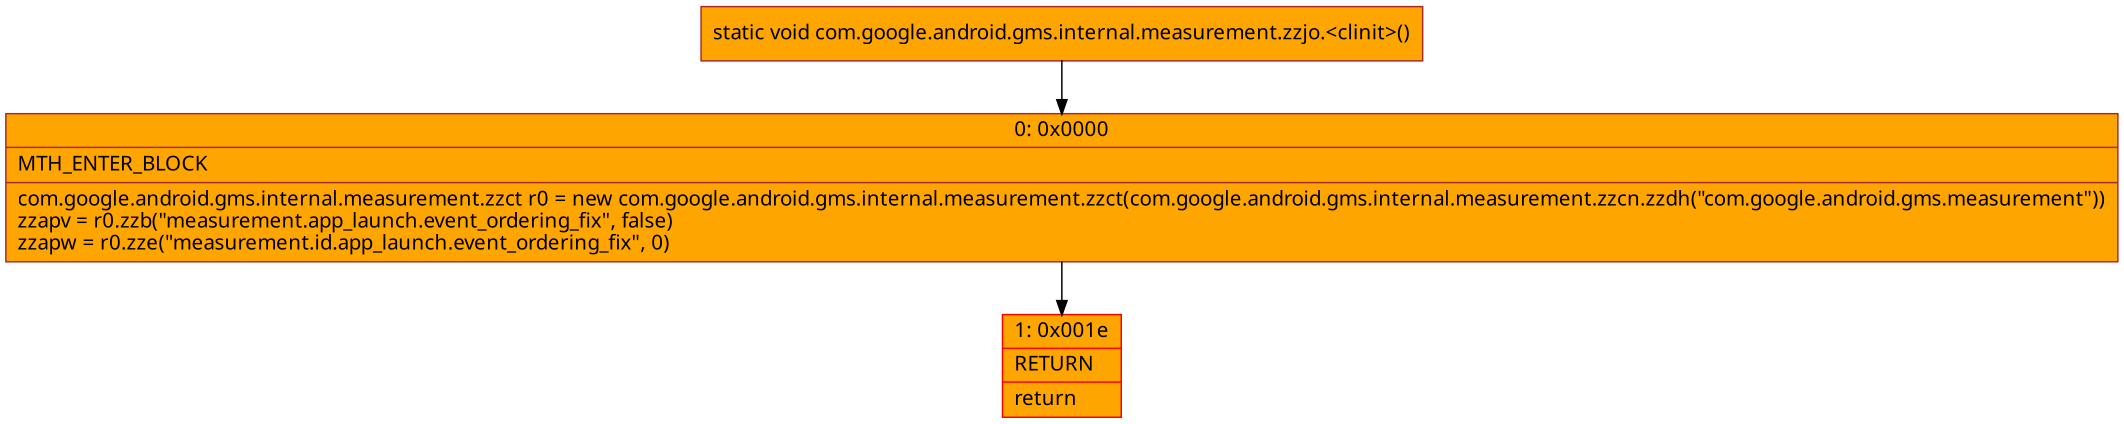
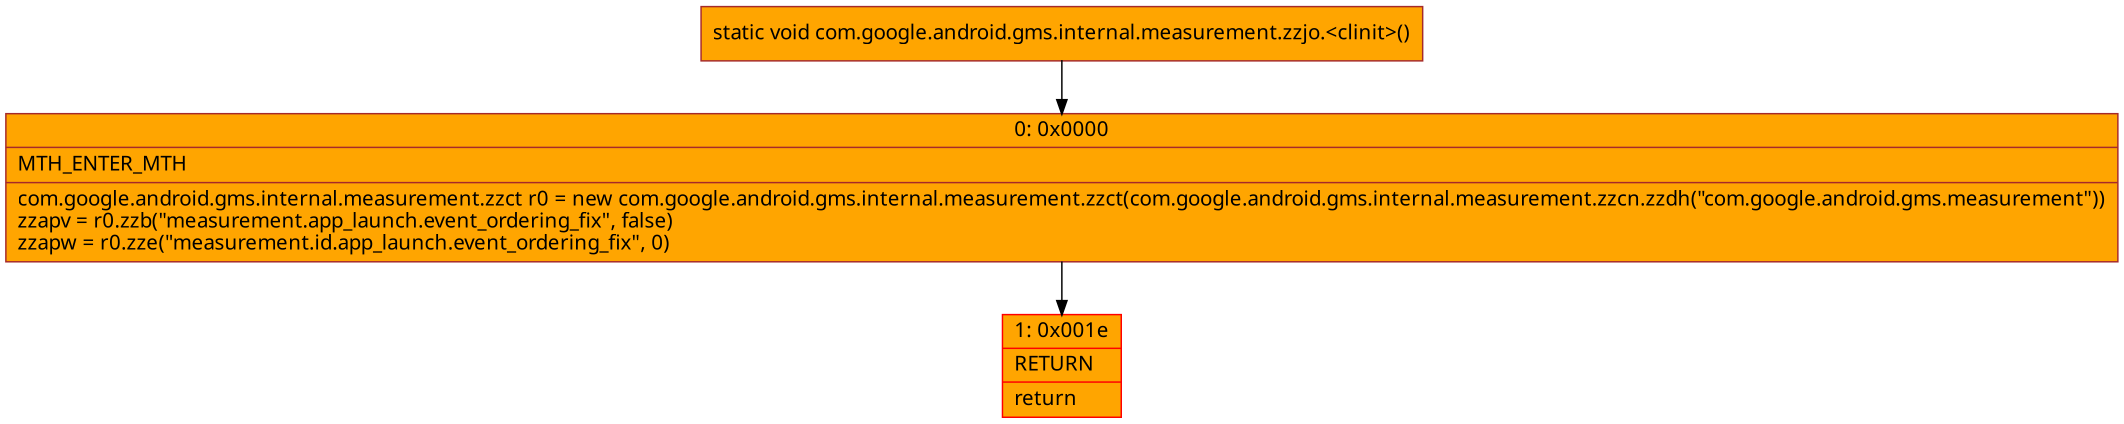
node "0: 0x0000": text "MTH_ENTER_BLOCK" -> "MTH_ENTER_MTH"
